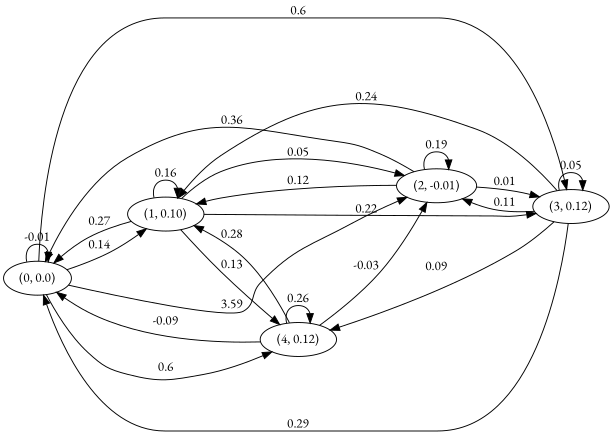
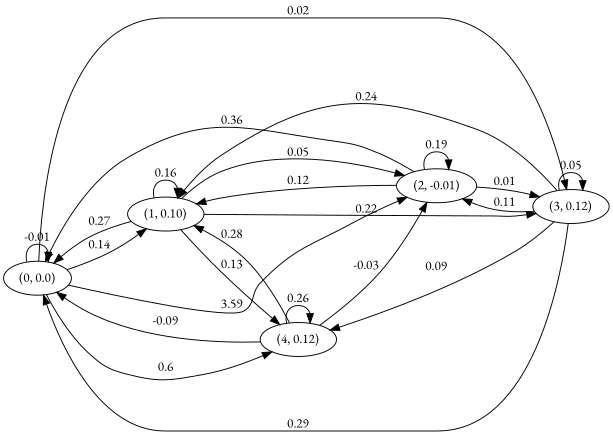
edge "(0, 0.0)" -> "(3, 0.12)": label "0.6" -> "0.02"
